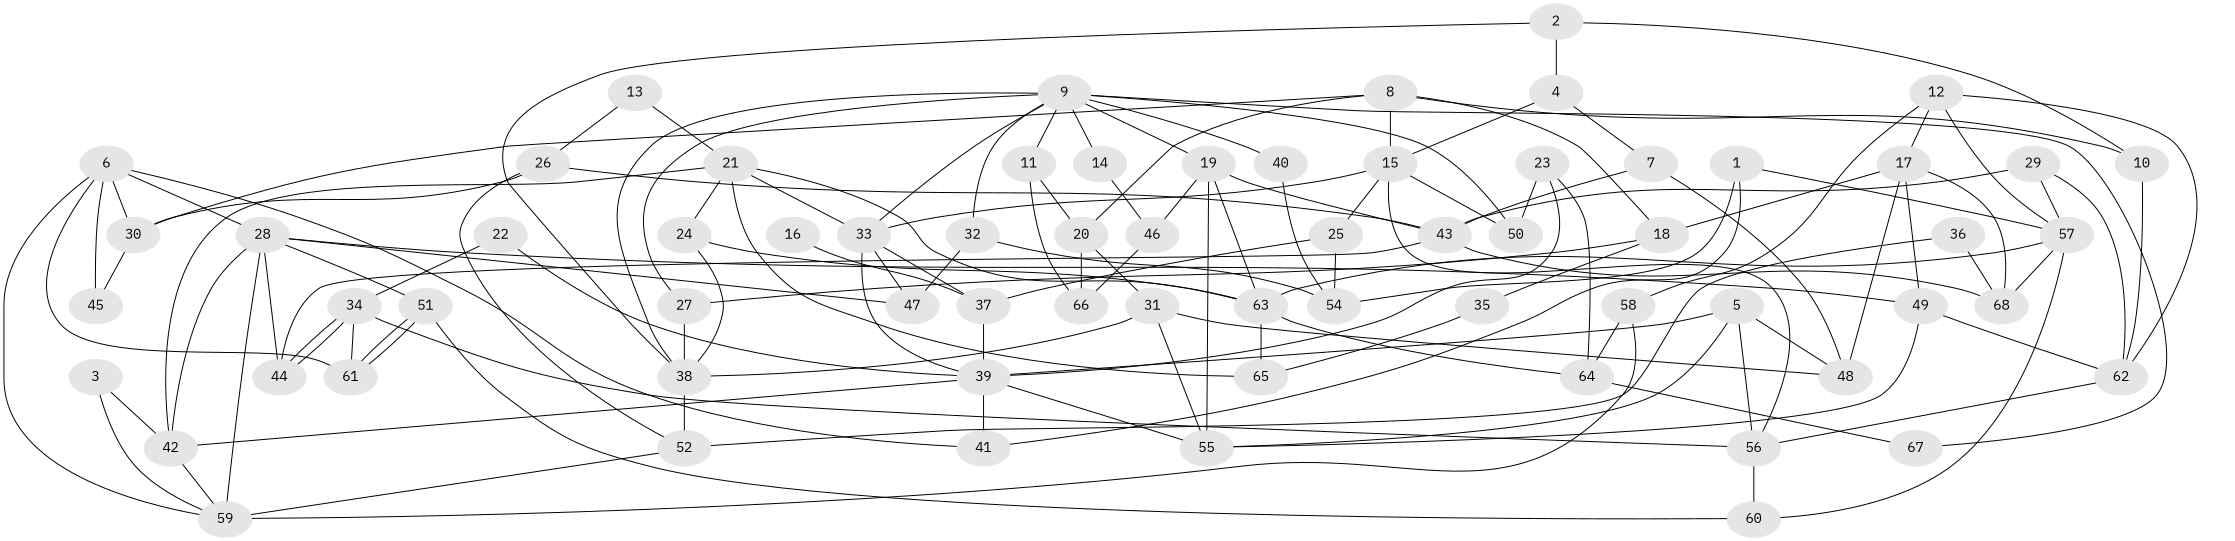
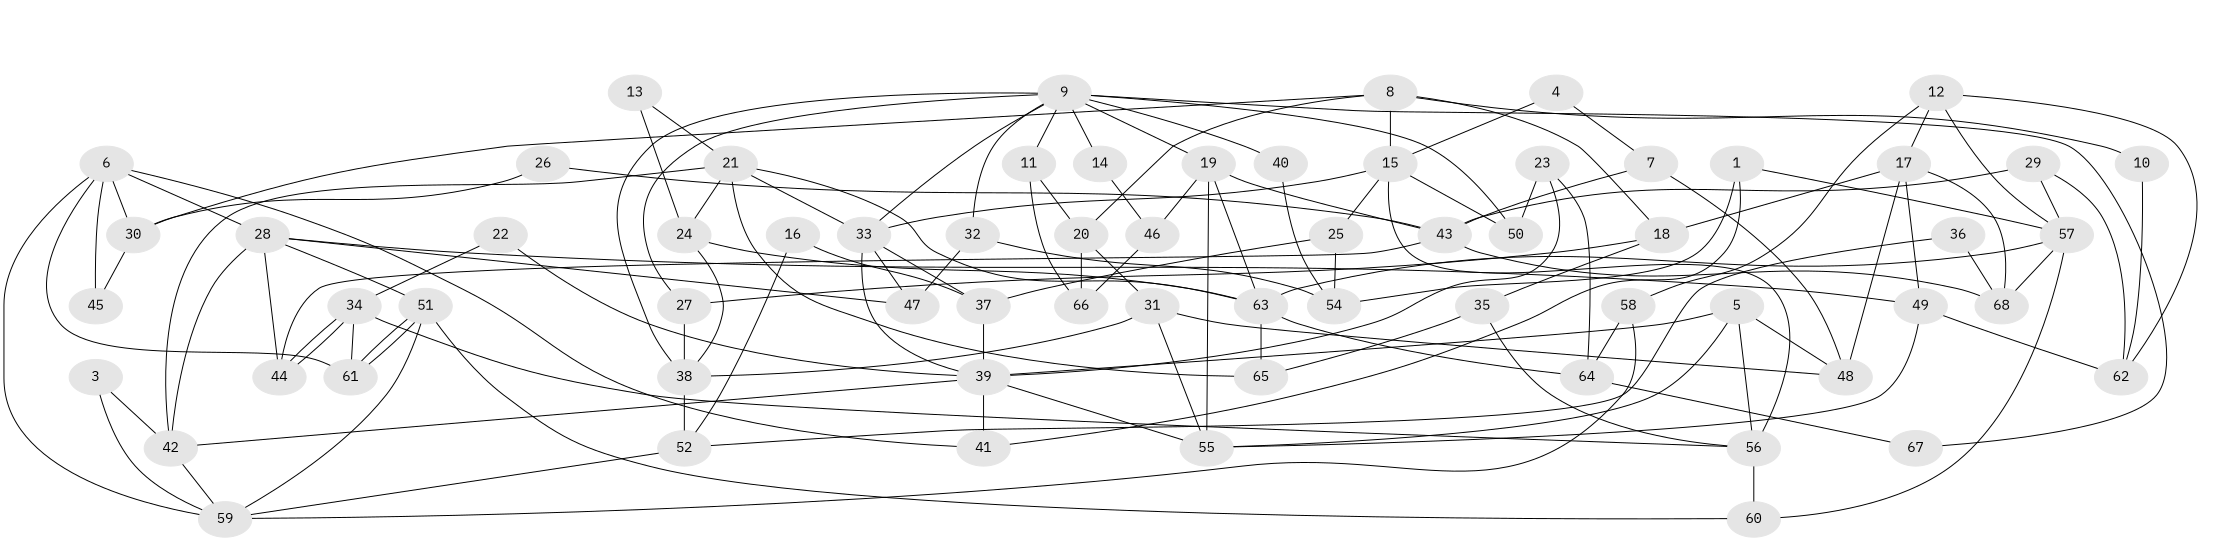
node "2": removed
edge "13" -- "26": now "13" -- "24"
edge "26" -- "52": now "16" -- "52"
edge "28" -- "59": now "51" -- "59"
edge "62" -- "56": now "35" -- "56"
